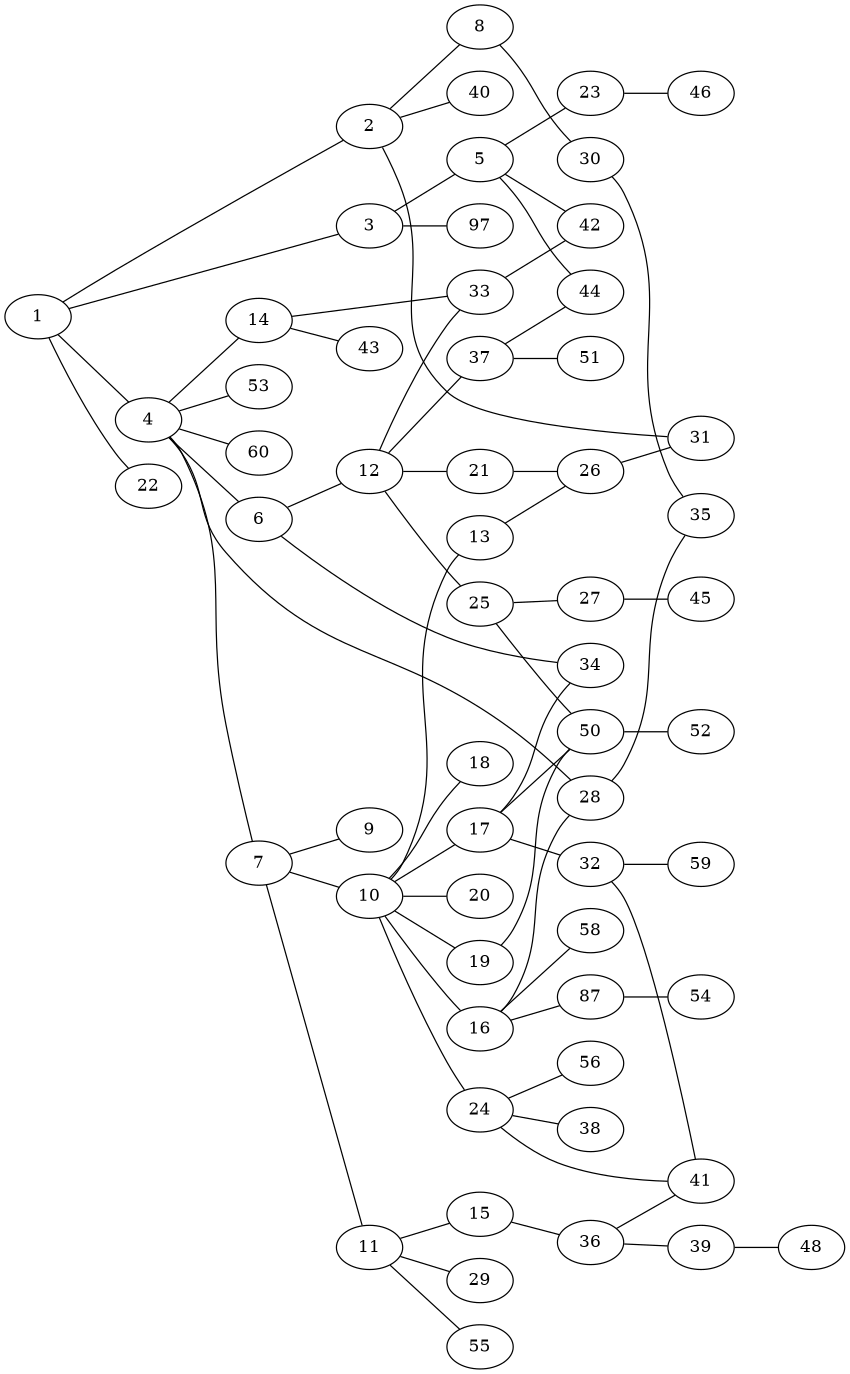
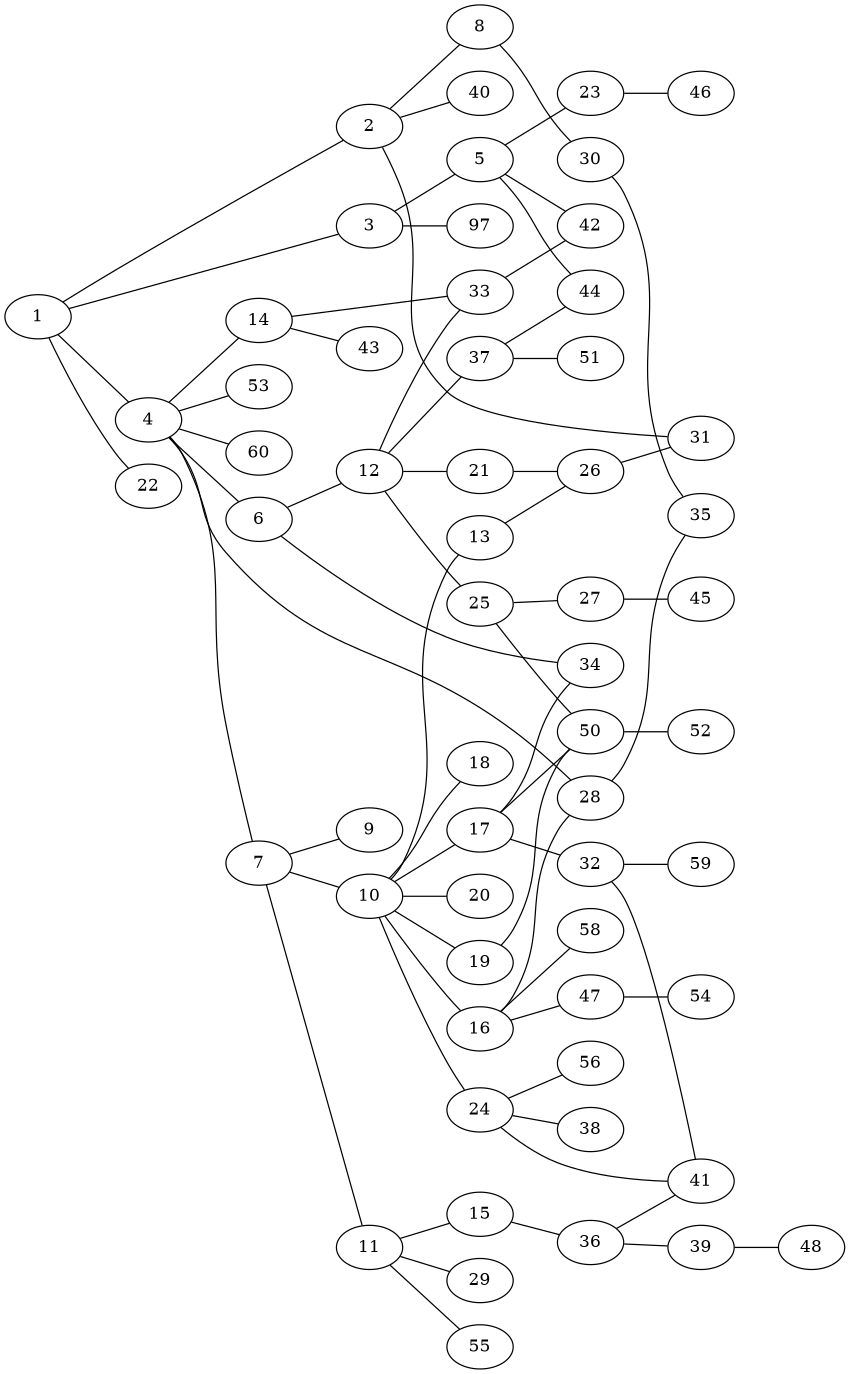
node "87": label "87" -> "47"
